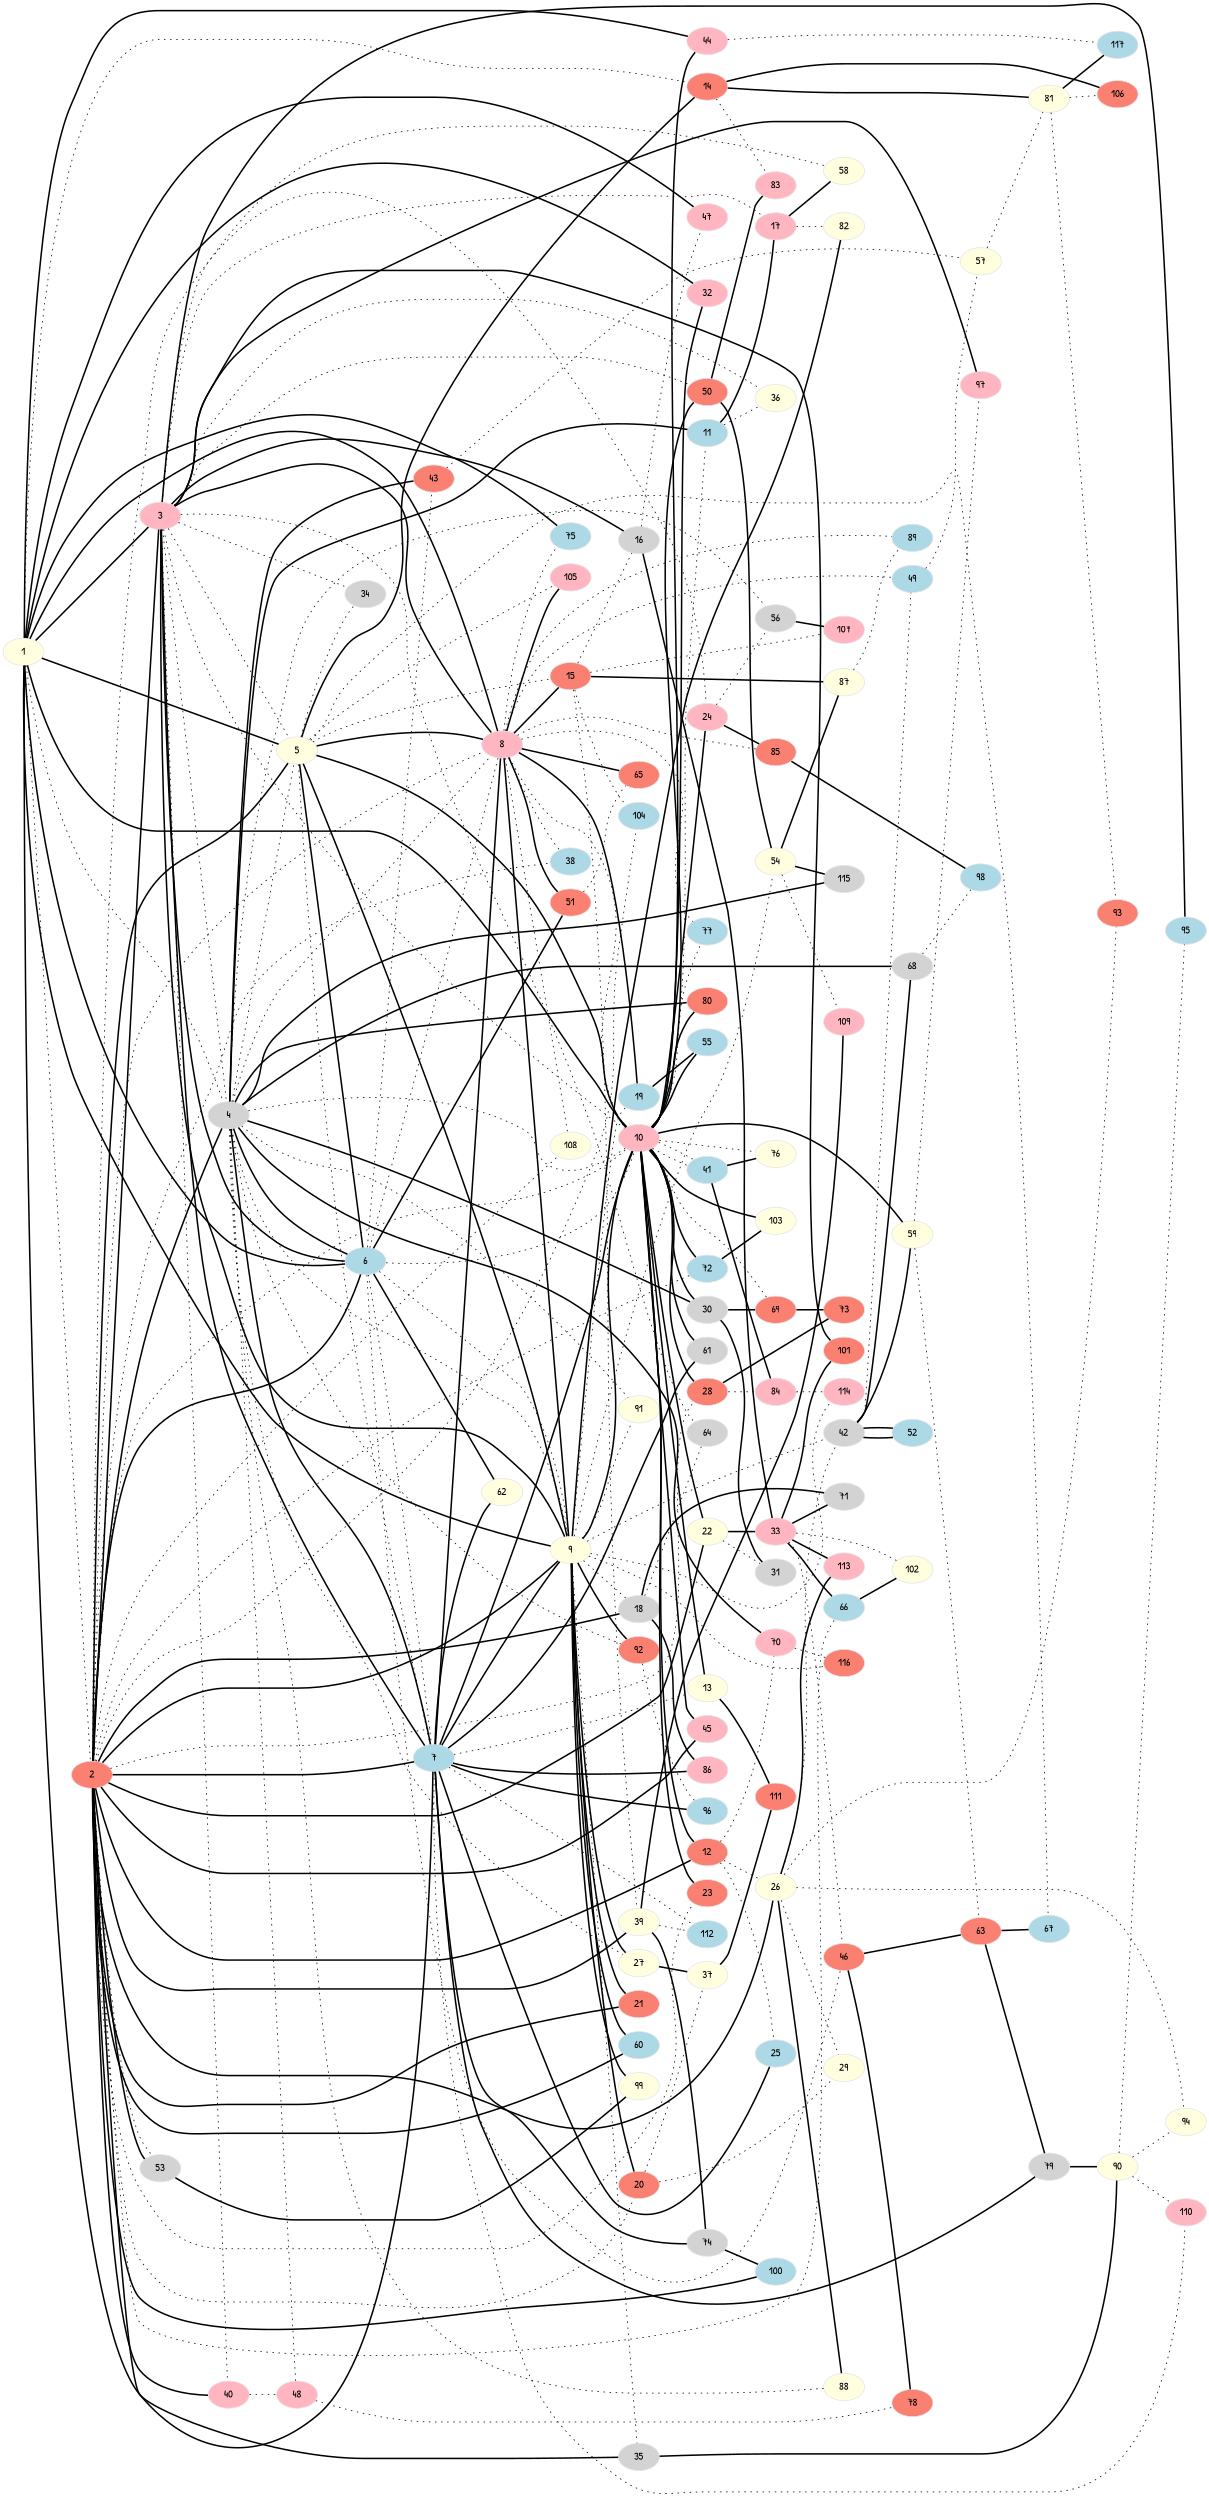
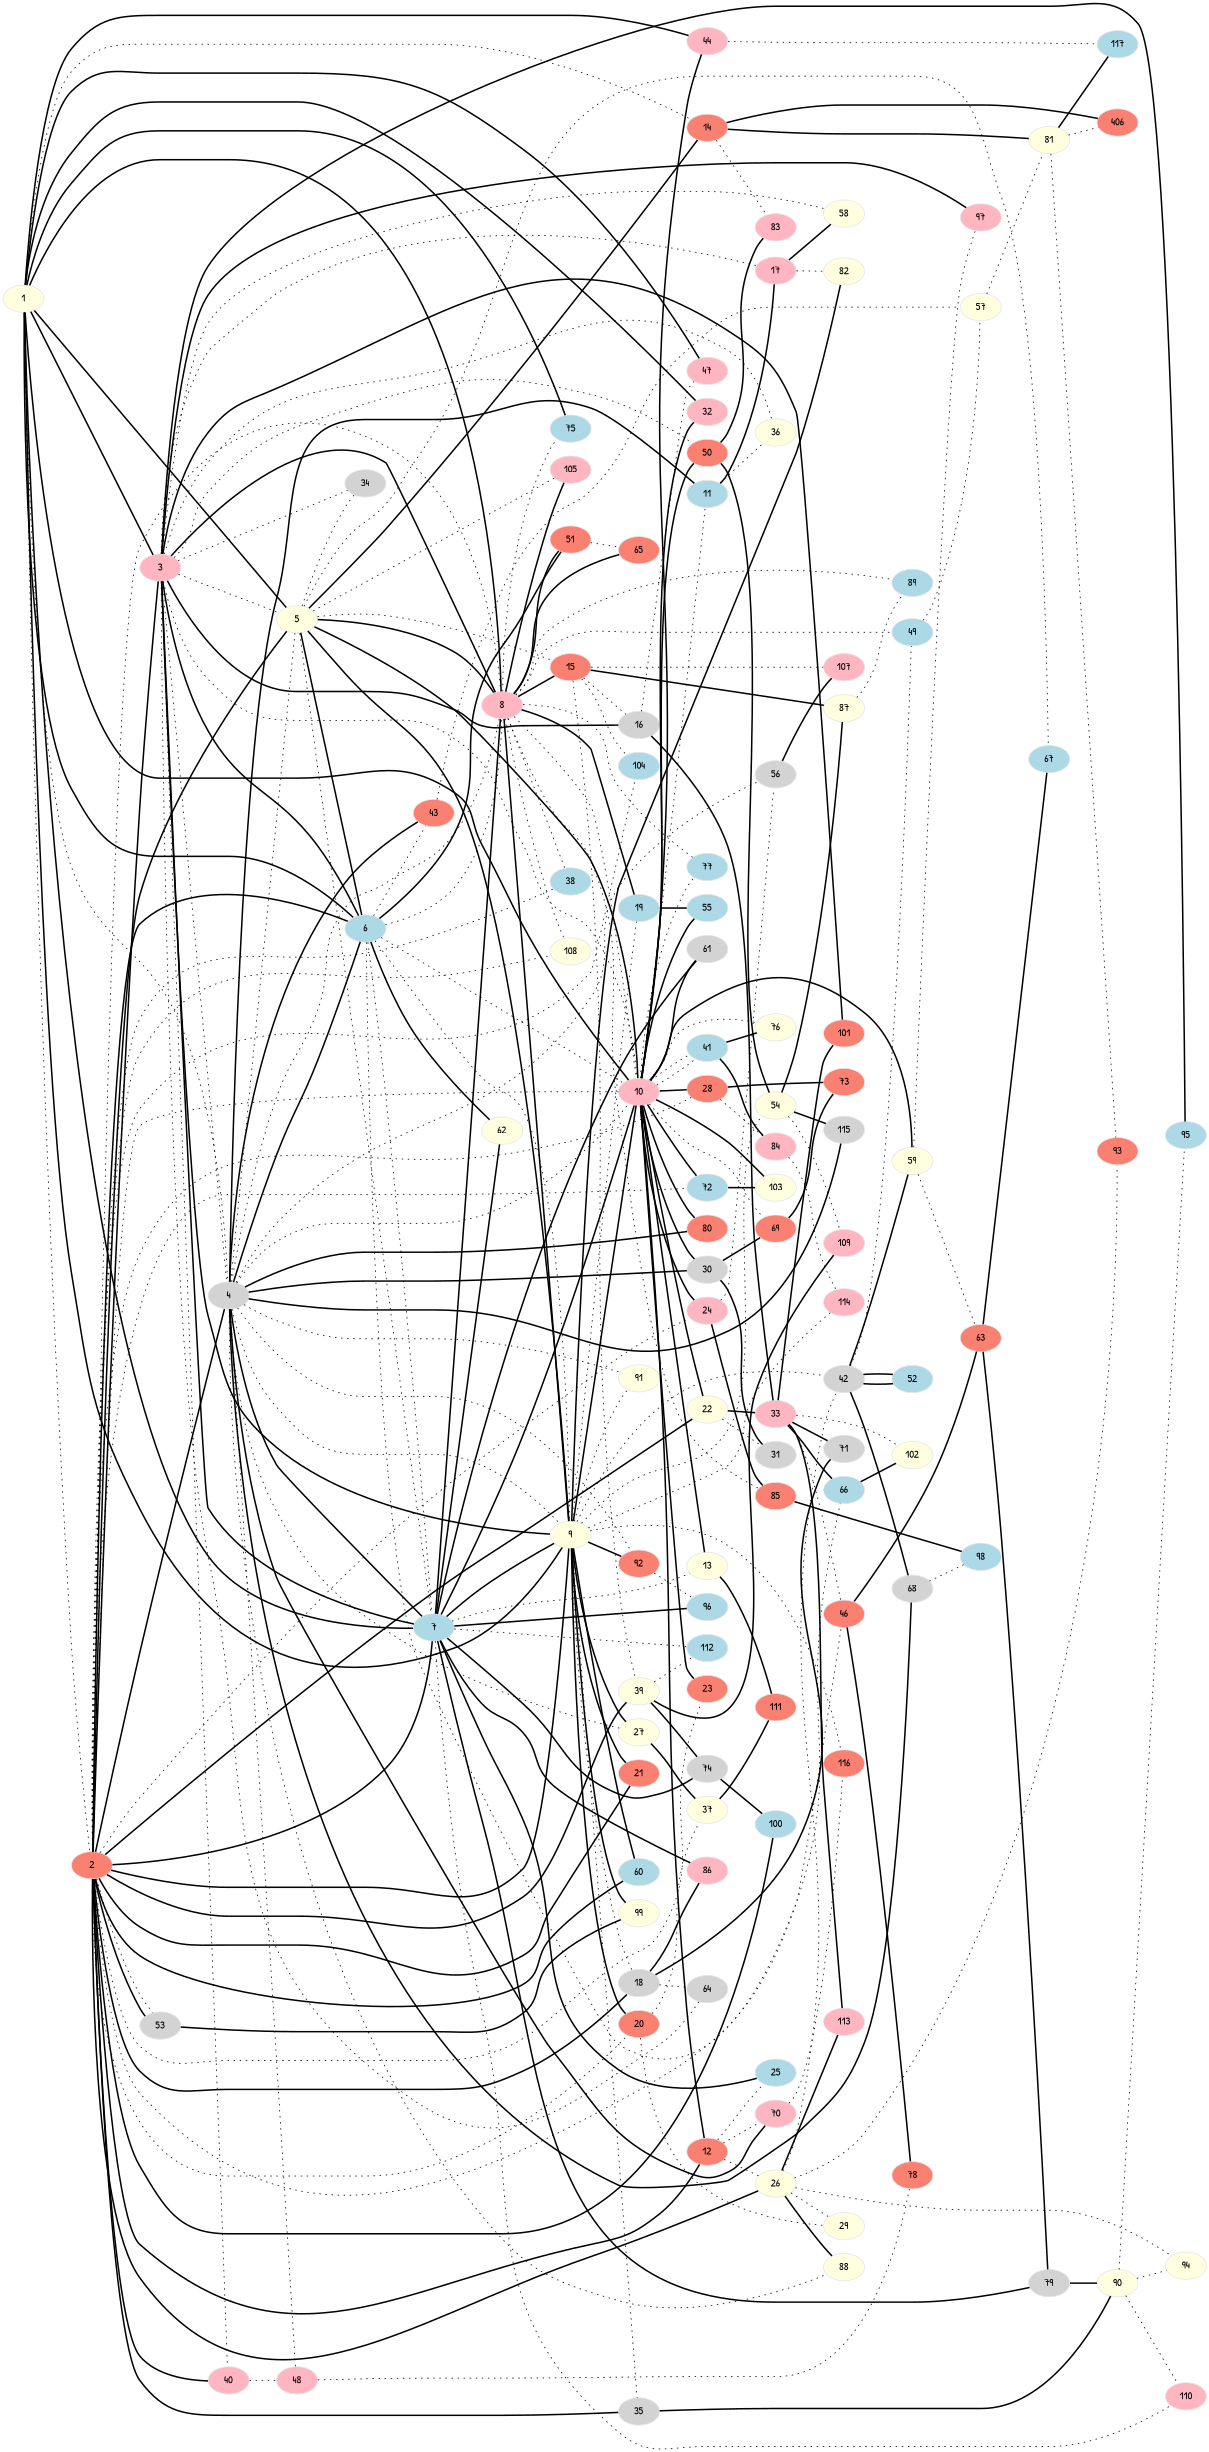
node "106": label "106" -> "406"
node "45": removed
